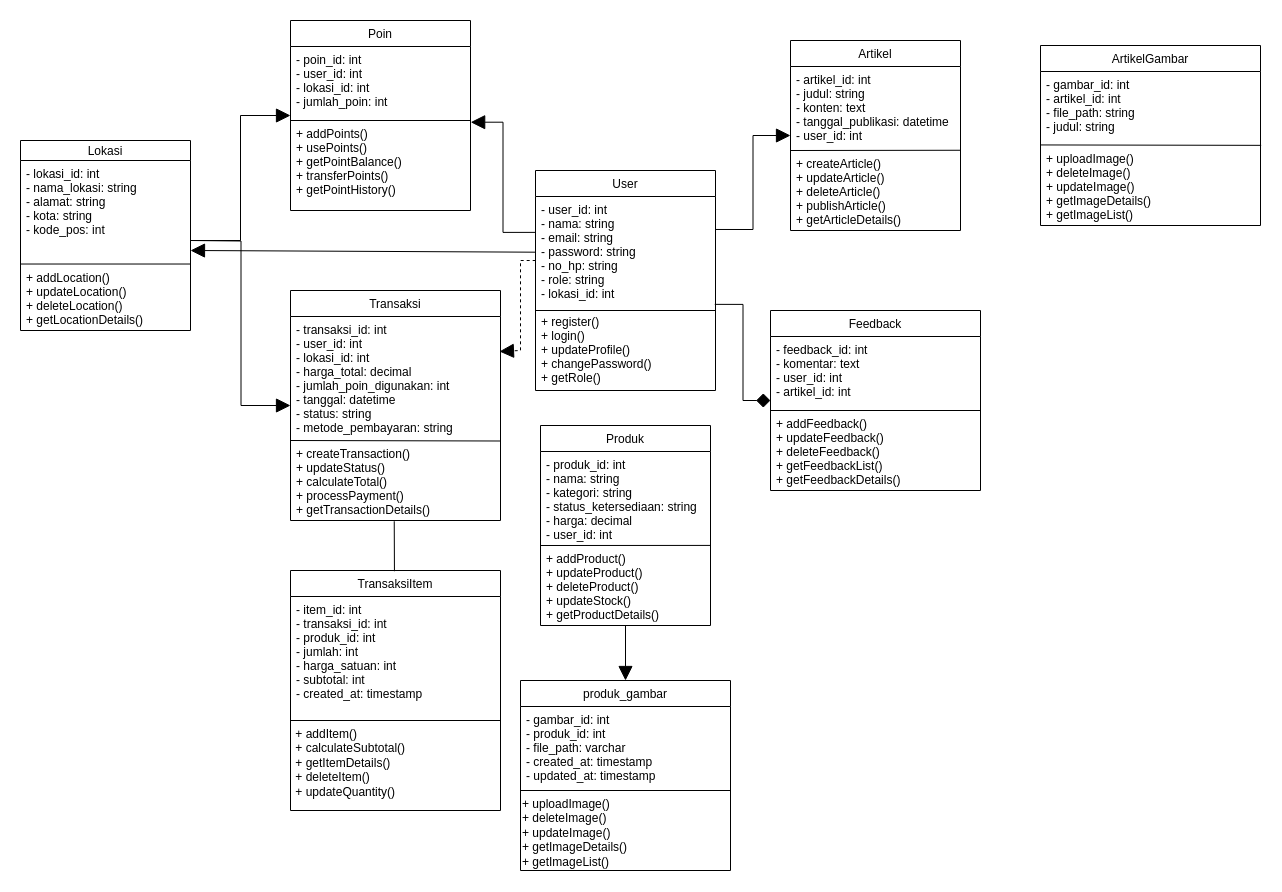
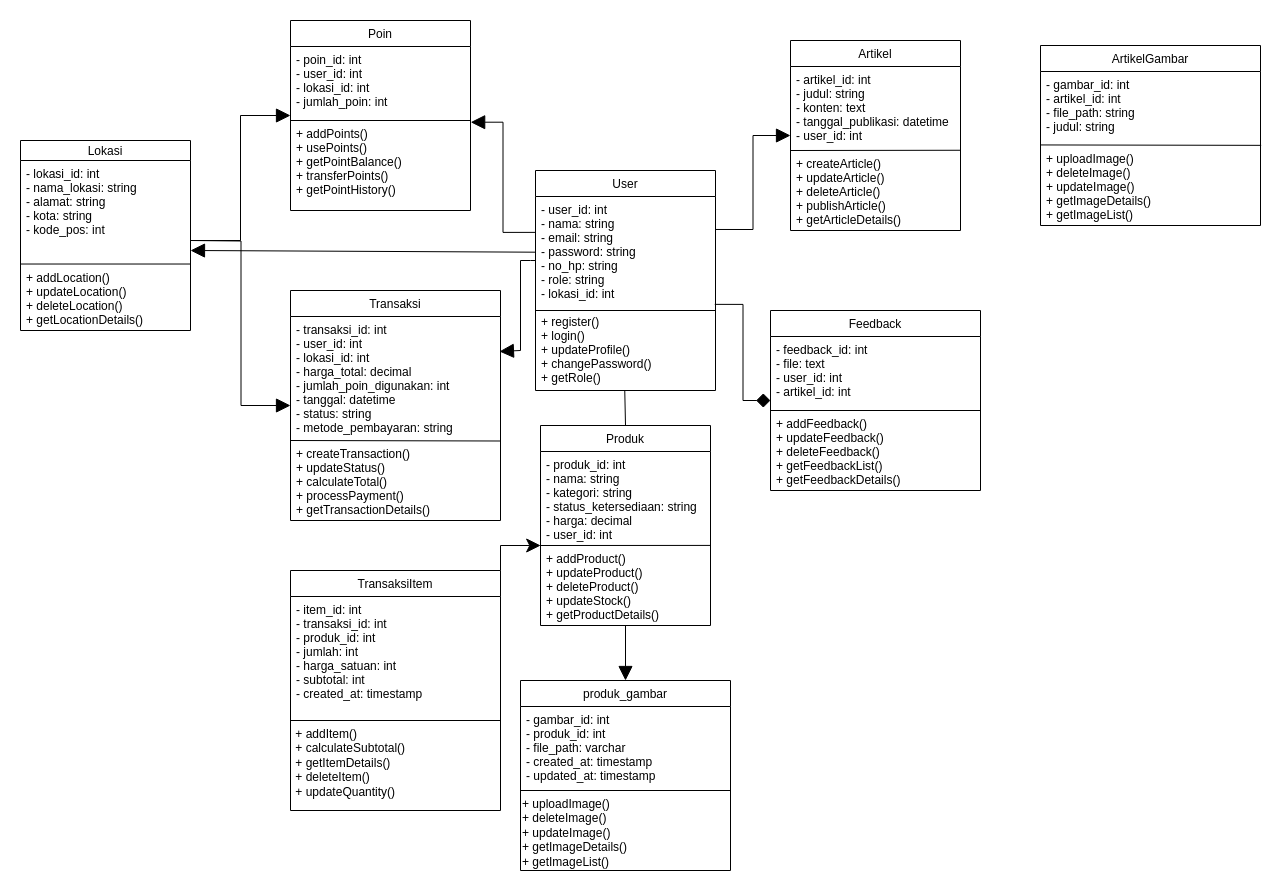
edge "- user_id: int - nama: string - email: string - password: string - no_hp: string - role: string - lokasi_id: int + register() + login() + updateProfile() + changePassword() + getRole()" -> "- transaksi_id: int - user_id: int - lokasi_id: int - harga_total: decimal - jumlah_poin_digunakan: int - tanggal: datetime - status: string - metode_pembayaran: string": style dashed -> solid
node "- feedback_id: int - komentar: text - user_id: int - artikel_id: int": label "- feedback_id: int - komentar: text - user_id: int - artikel_id: int" -> "- feedback_id: int - file: text - user_id: int - artikel_id: int"
edge "- user_id: int - nama: string - email: string - password: string - no_hp: string - role: string - lokasi_id: int + register() + login() + updateProfile() + changePassword() + getRole()" -- "Produk": added
edge "TransaksiItem" -> "- produk_id: int - nama: string - kategori: string - status_ketersediaan: string - harga: decimal - user_id: int": added
edge "+ createTransaction() + updateStatus() + calculateTotal() + processPayment() + getTransactionDetails()" -- "TransaksiItem": removed
